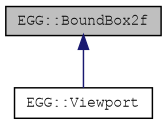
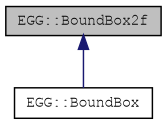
node "EGG::Viewport": label "EGG::Viewport" -> "EGG::BoundBox"
